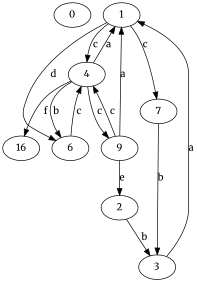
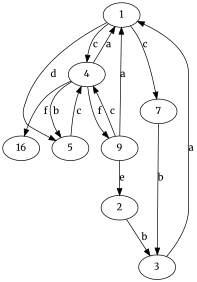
node "0": removed
edge "4" -> "9": label "c" -> "f"
node "6": label "6" -> "5"
